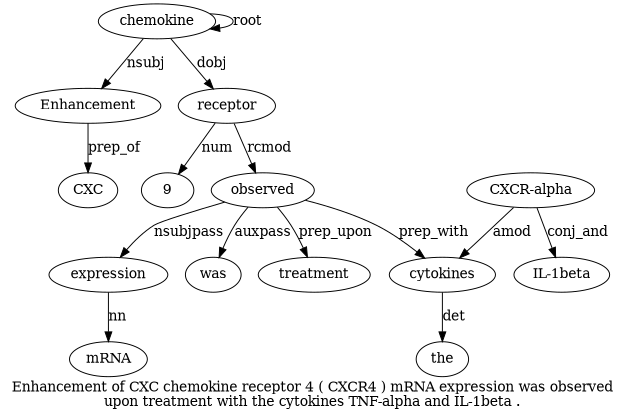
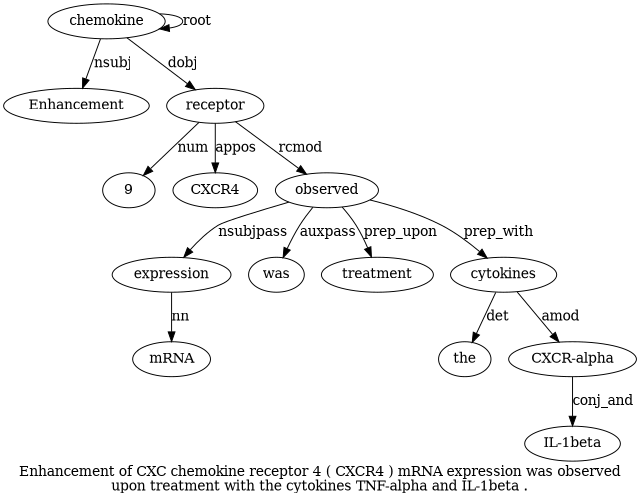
node "CXC": removed
node "CXCR4": added
edge "CXCR-alpha" -> "cytokines": reversed
